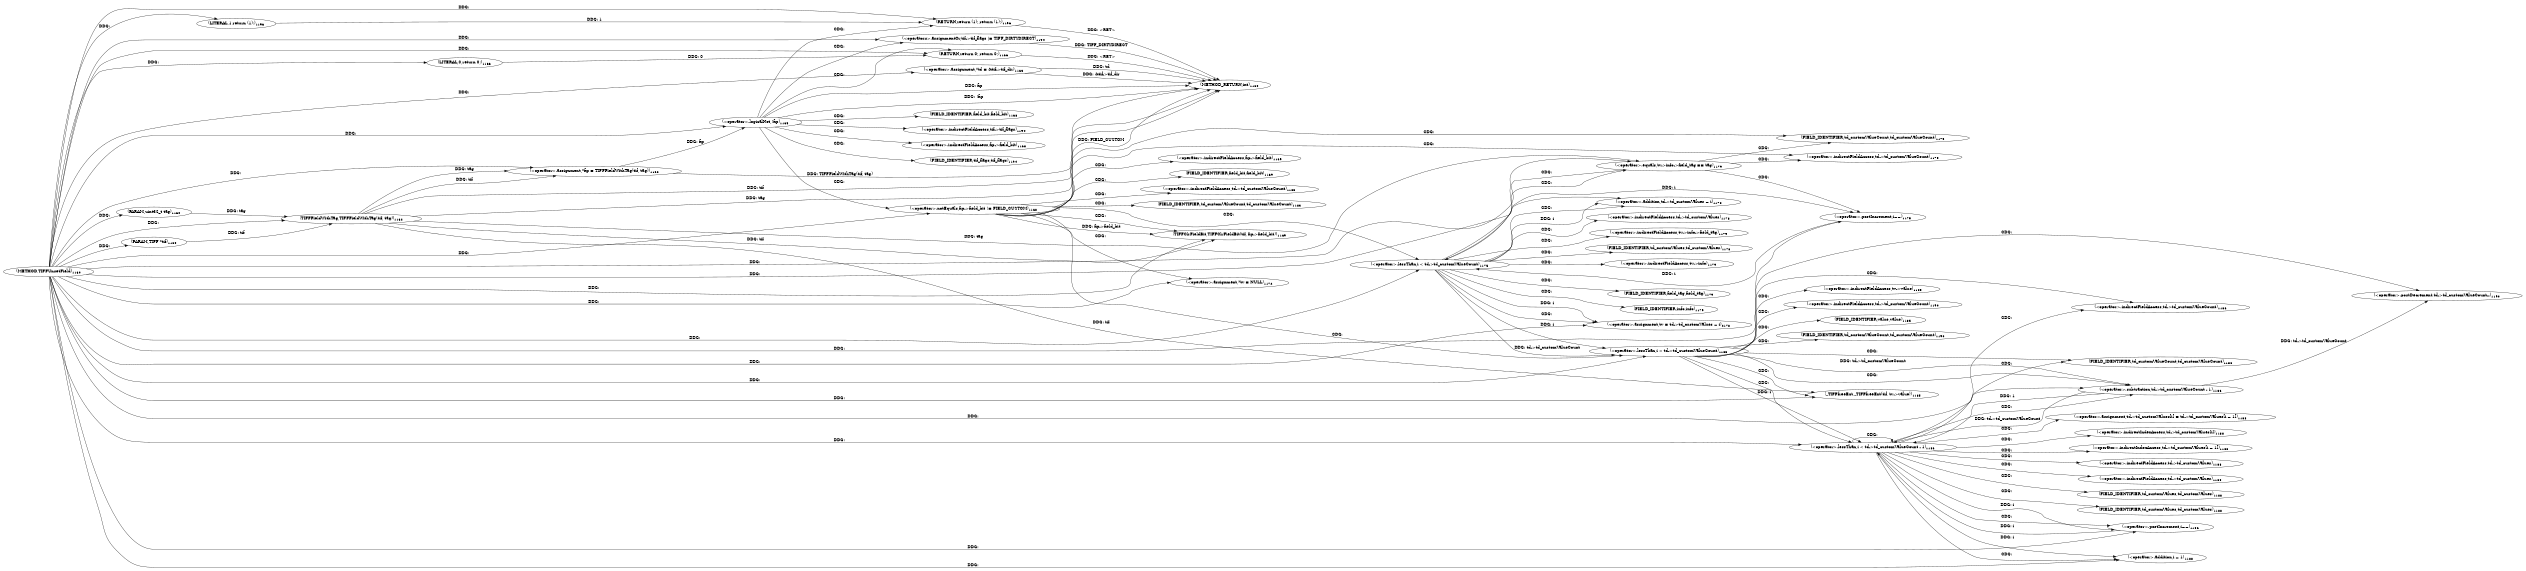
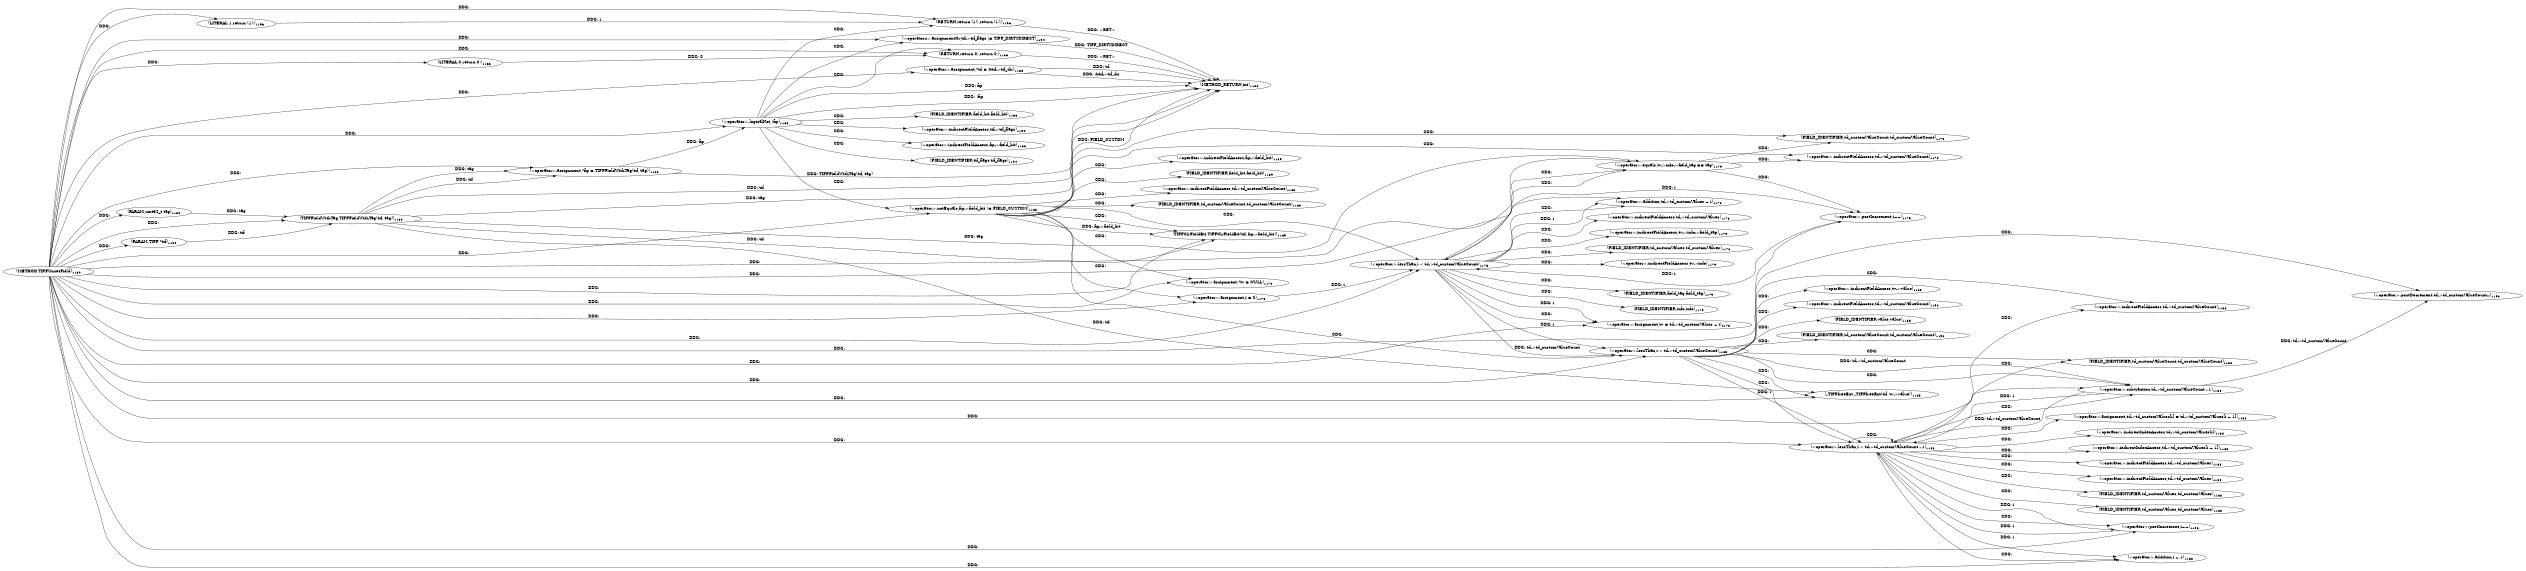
node "(<operator>.assignment,i = 0)": added
